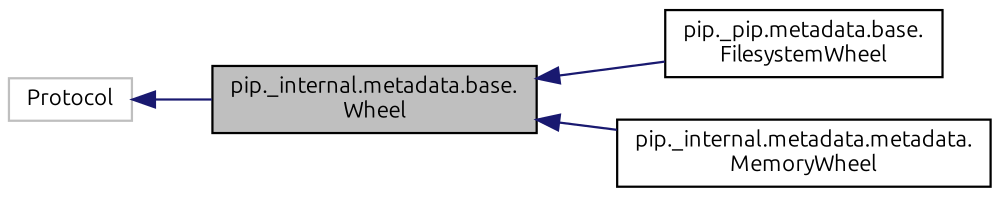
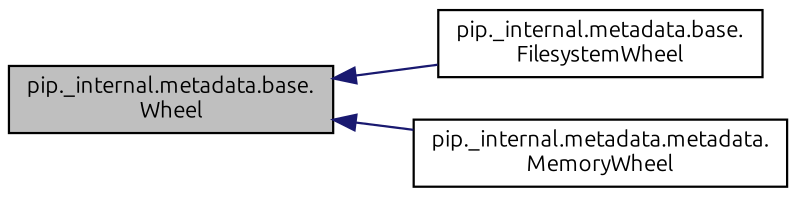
node "pip._pip.metadata.base. FilesystemWheel": label "pip._pip.metadata.base. FilesystemWheel" -> "pip._internal.metadata.base. FilesystemWheel"
node "Protocol": removed
